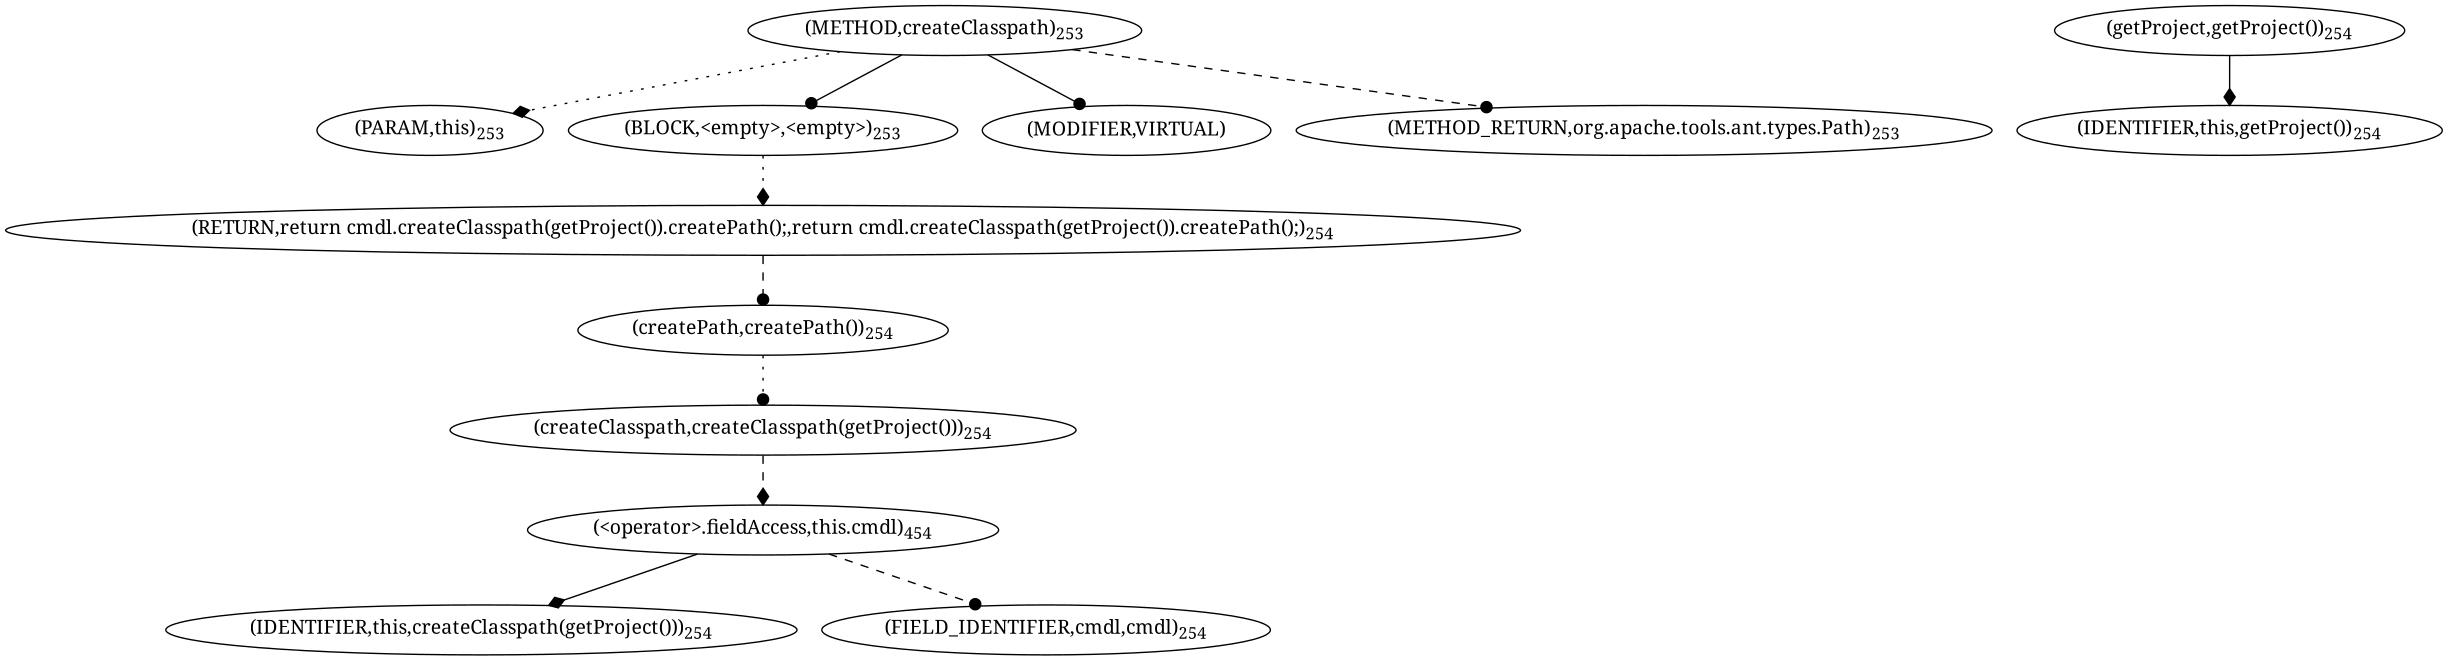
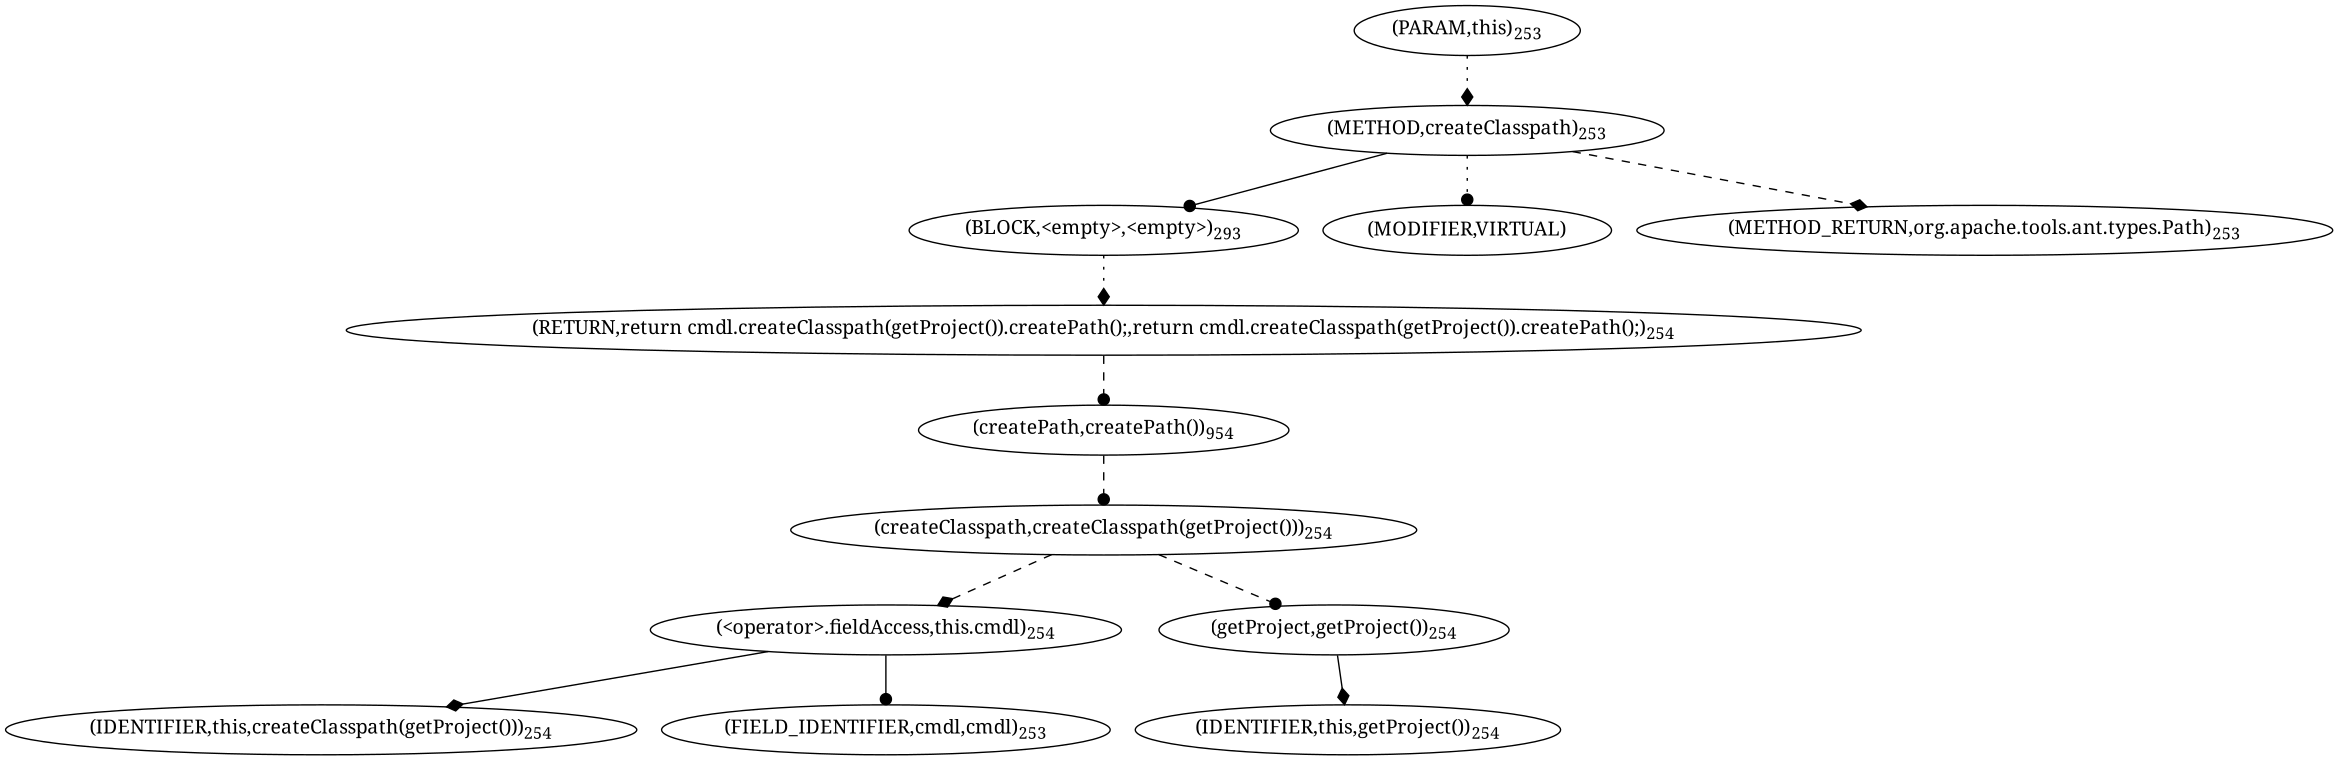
edge "(METHOD,createClasspath)" -> "(MODIFIER,VIRTUAL)": style solid -> dotted
edge "(METHOD,createClasspath)" -> "(METHOD_RETURN,org.apache.tools.ant.types.Path)": arrowhead dot -> diamond
edge "(METHOD,createClasspath)" -> "(PARAM,this)": reversed
node "(BLOCK,<empty>,<empty>)": text "253" -> "293"
node "(createPath,createPath())": text "254" -> "954"
edge "(createPath,createPath())" -> "(createClasspath,createClasspath(getProject()))": style dotted -> dashed
node "(<operator>.fieldAccess,this.cmdl)": text "454" -> "254"
edge "(<operator>.fieldAccess,this.cmdl)" -> "(FIELD_IDENTIFIER,cmdl,cmdl)": style dashed -> solid
edge "(createClasspath,createClasspath(getProject()))" -> "(getProject,getProject())": added
node "(FIELD_IDENTIFIER,cmdl,cmdl)": text "254" -> "253"
